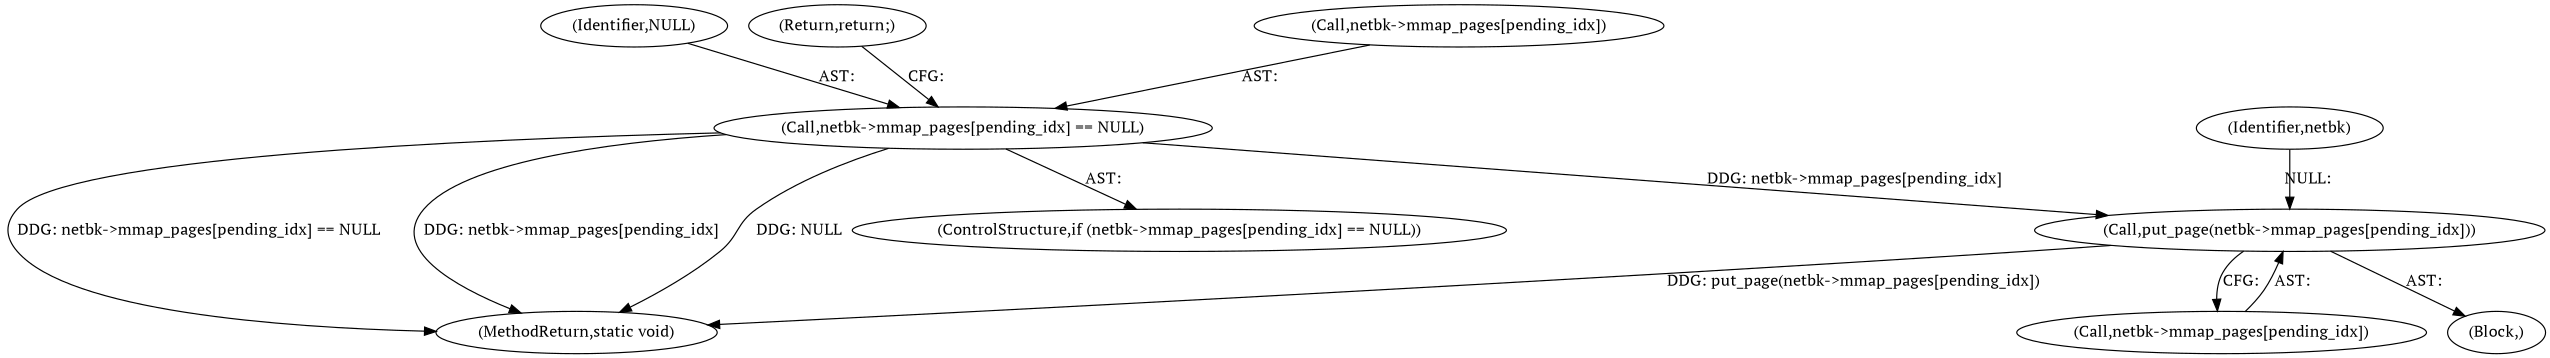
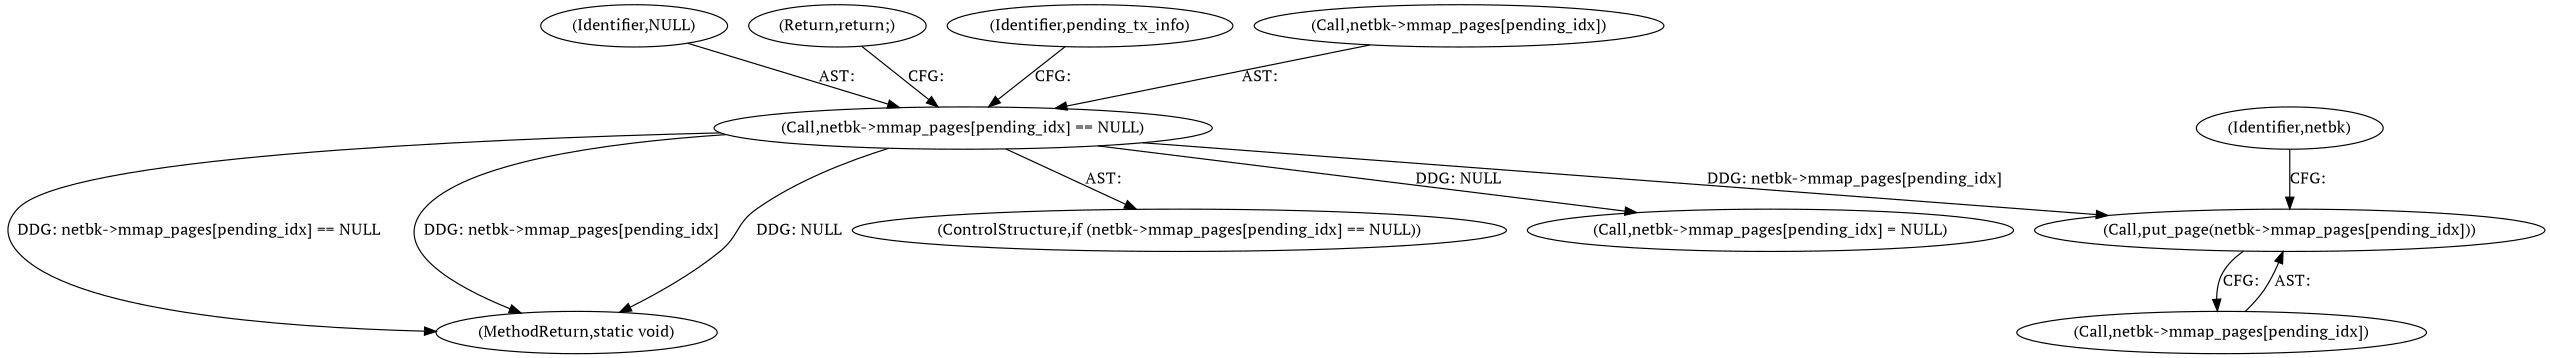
node "(Identifier,pending_tx_info)": added
edge "(Identifier,netbk)" -> "(Call,put_page(netbk->mmap_pages[pending_idx]))": label "NULL: " -> "CFG: "
node "(Call,netbk->mmap_pages[pending_idx] = NULL)": added
edge "(Call,put_page(netbk->mmap_pages[pending_idx]))" -> "(MethodReturn,static void)": removed, label "DDG: put_page(netbk->mmap_pages[pending_idx])"
node "(Block,)": removed
